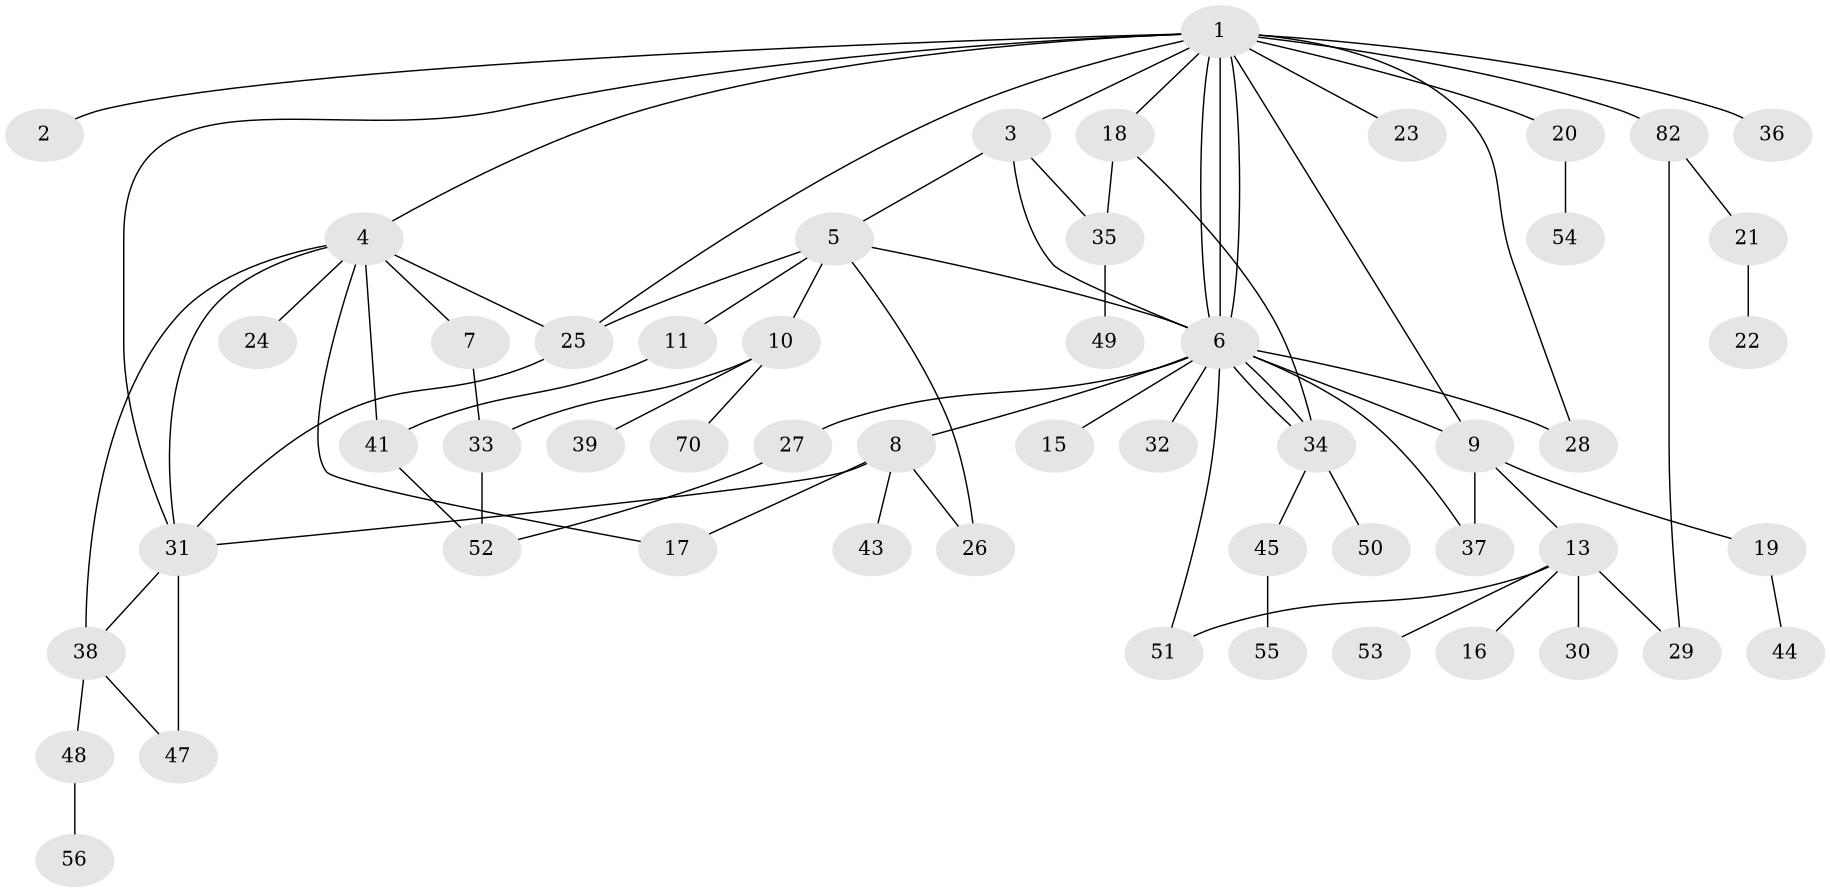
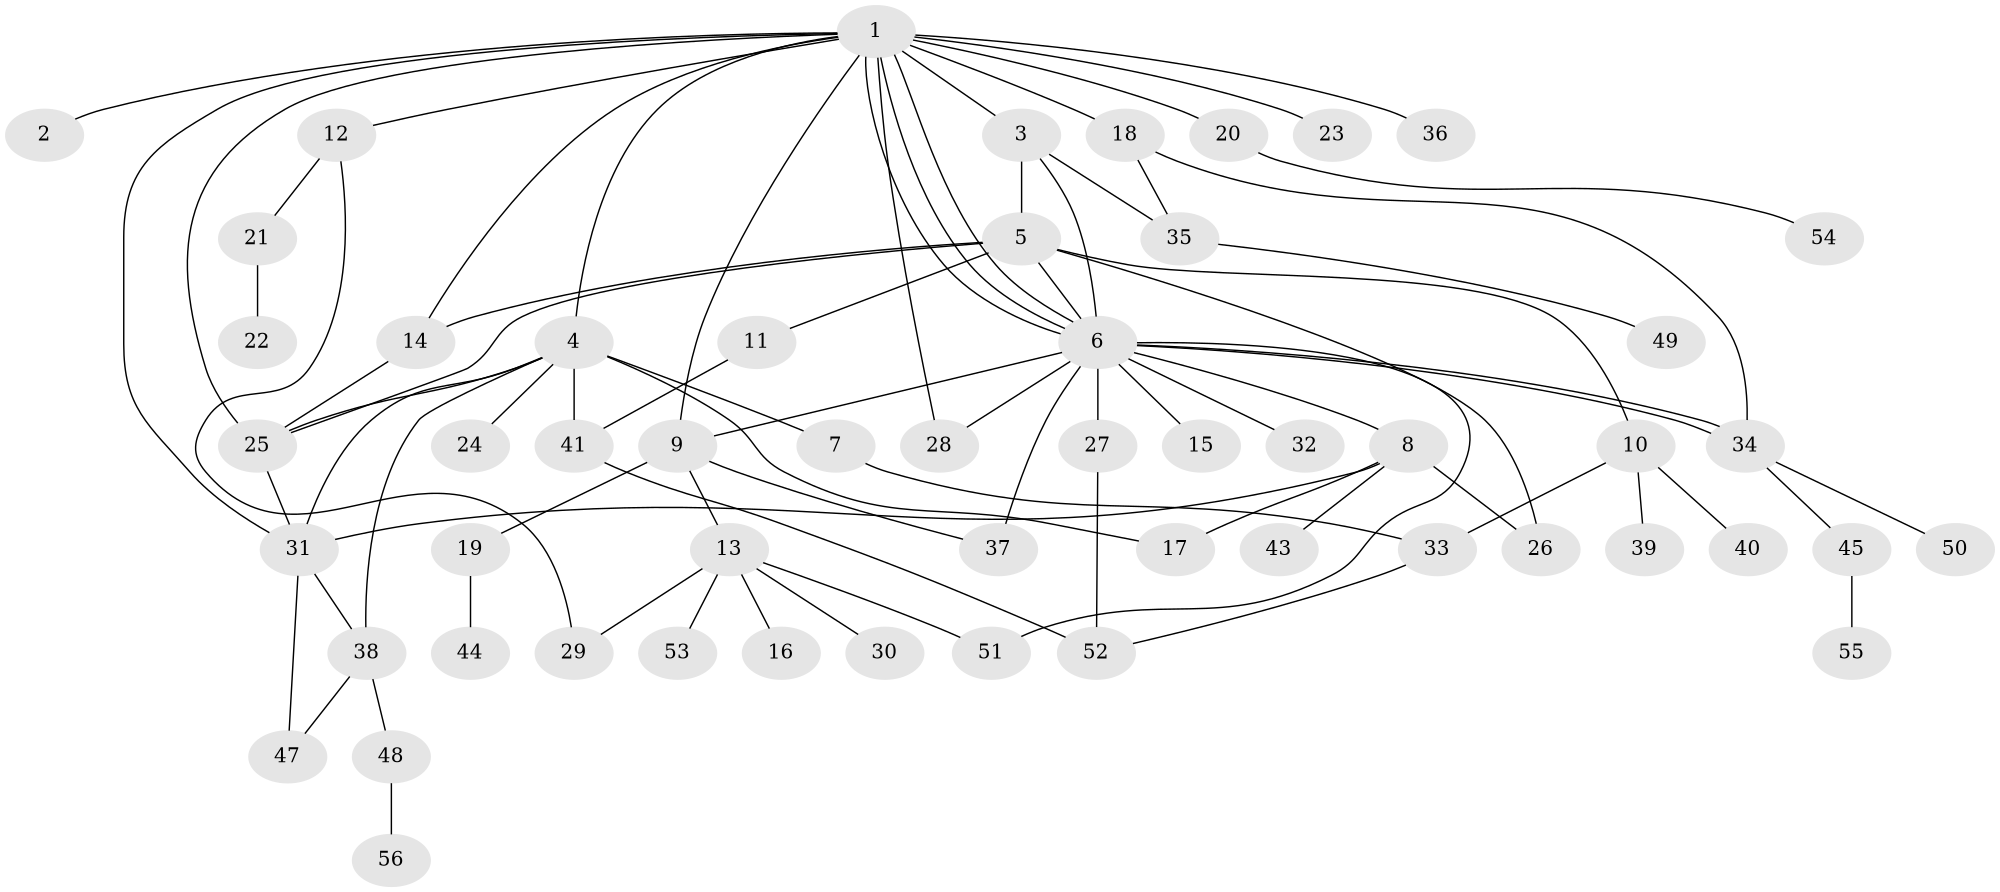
node "82": label "82" -> "12"
node "14": added
node "70": label "70" -> "40"
